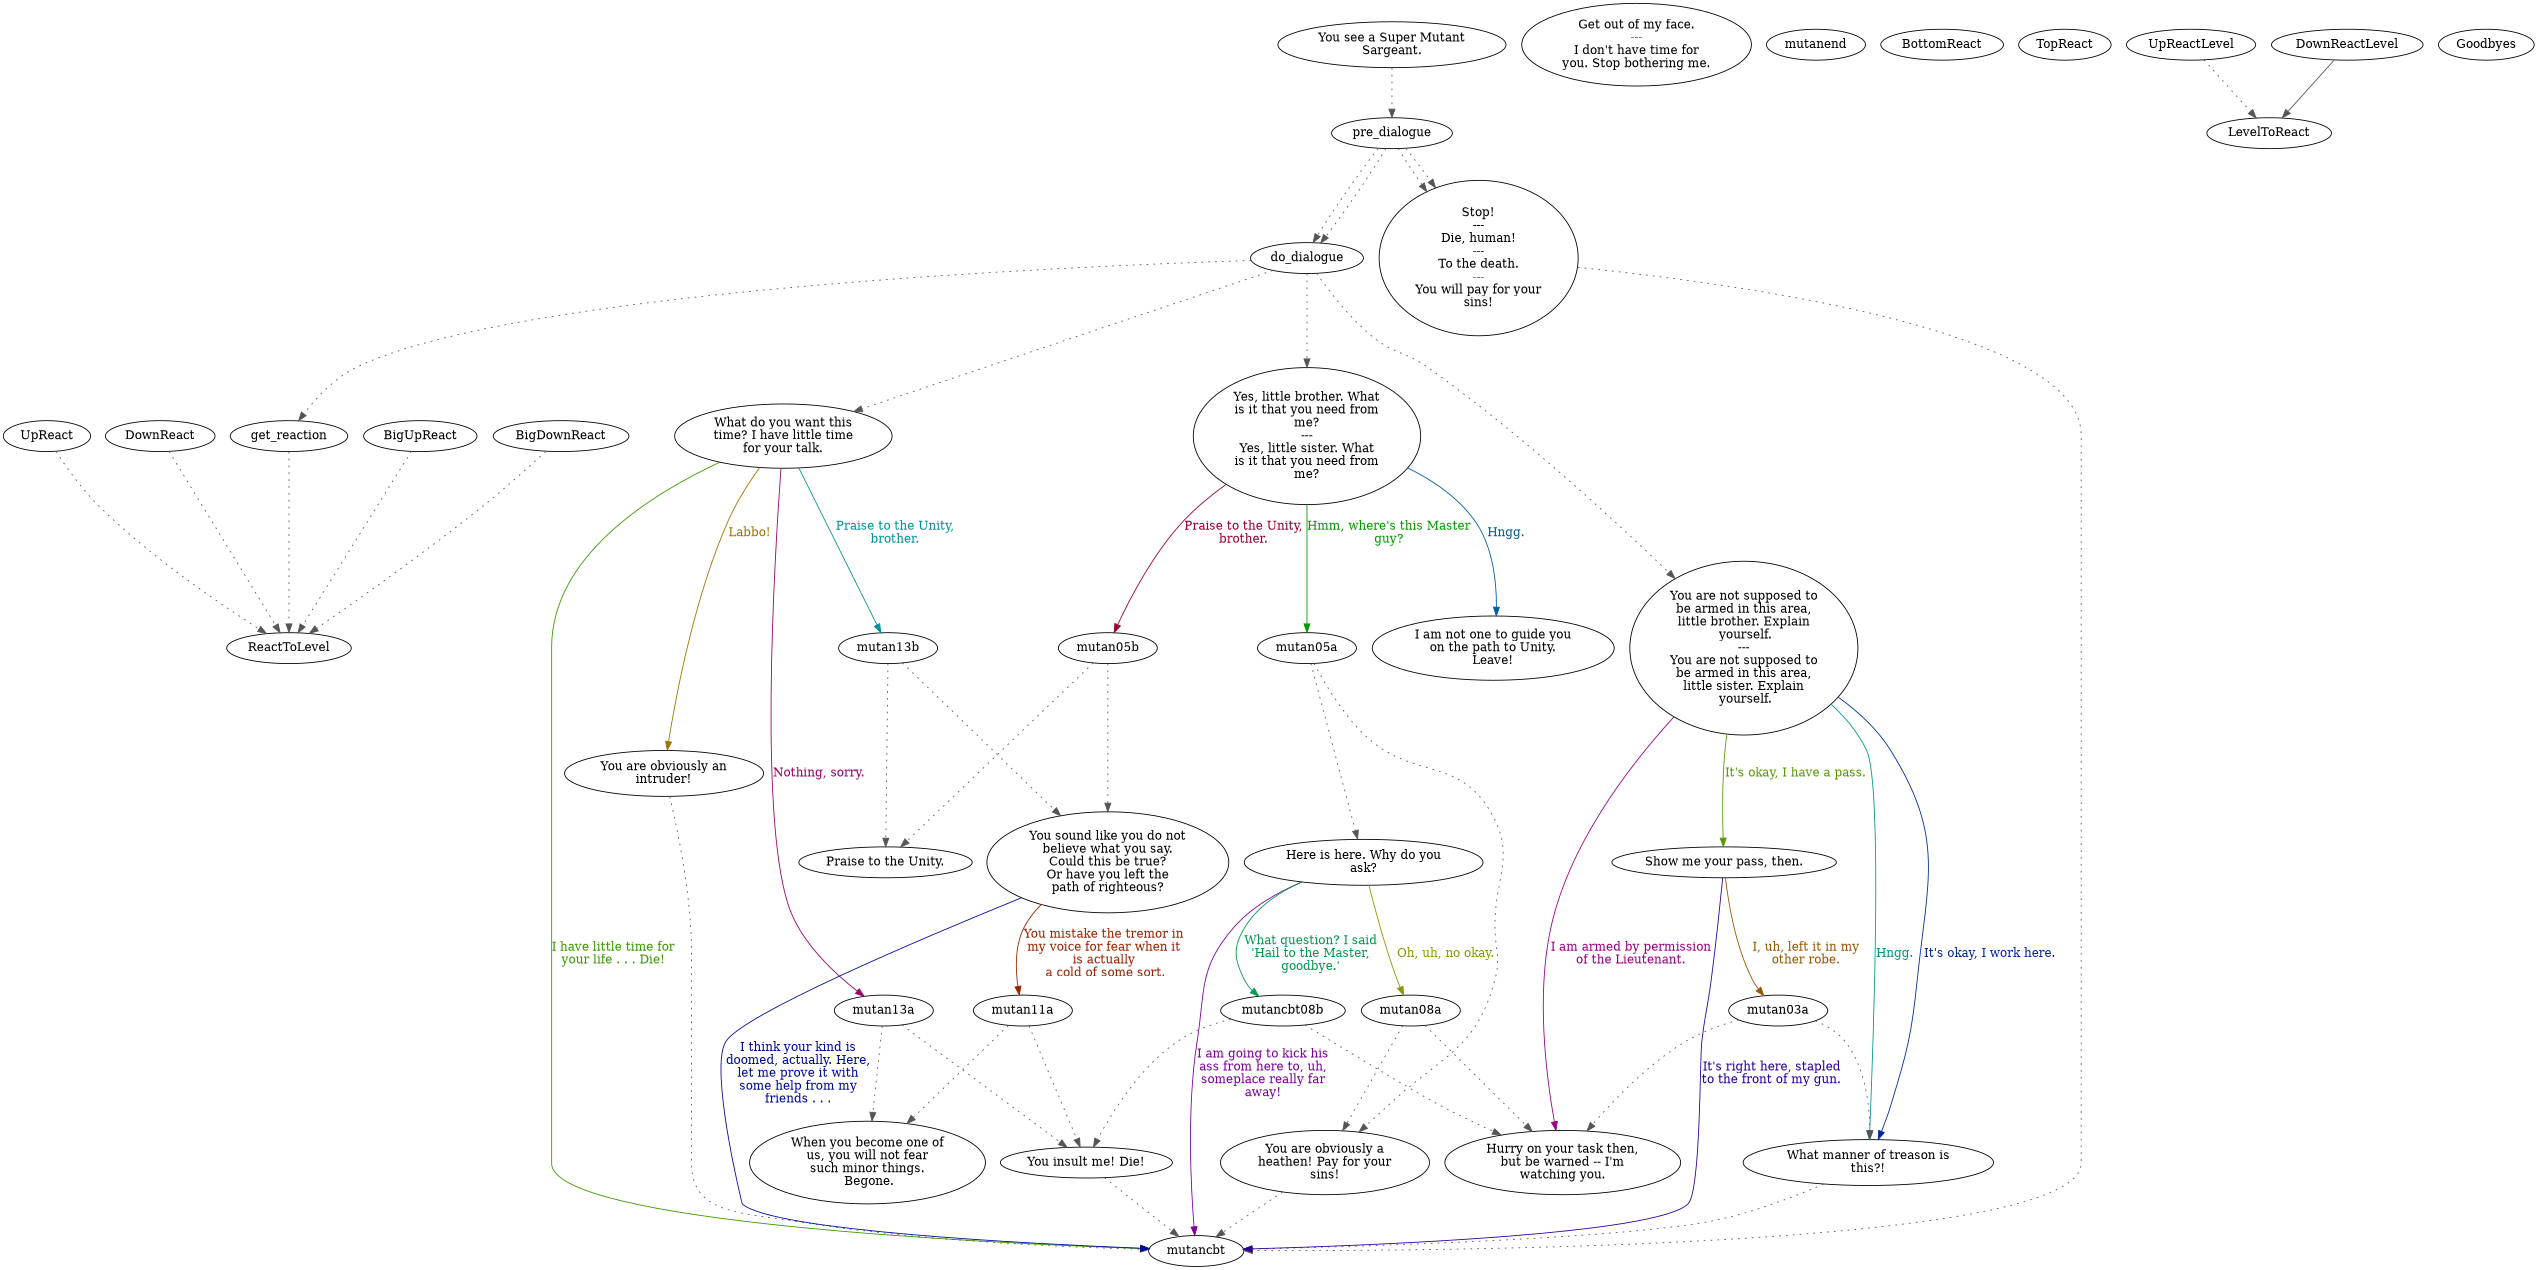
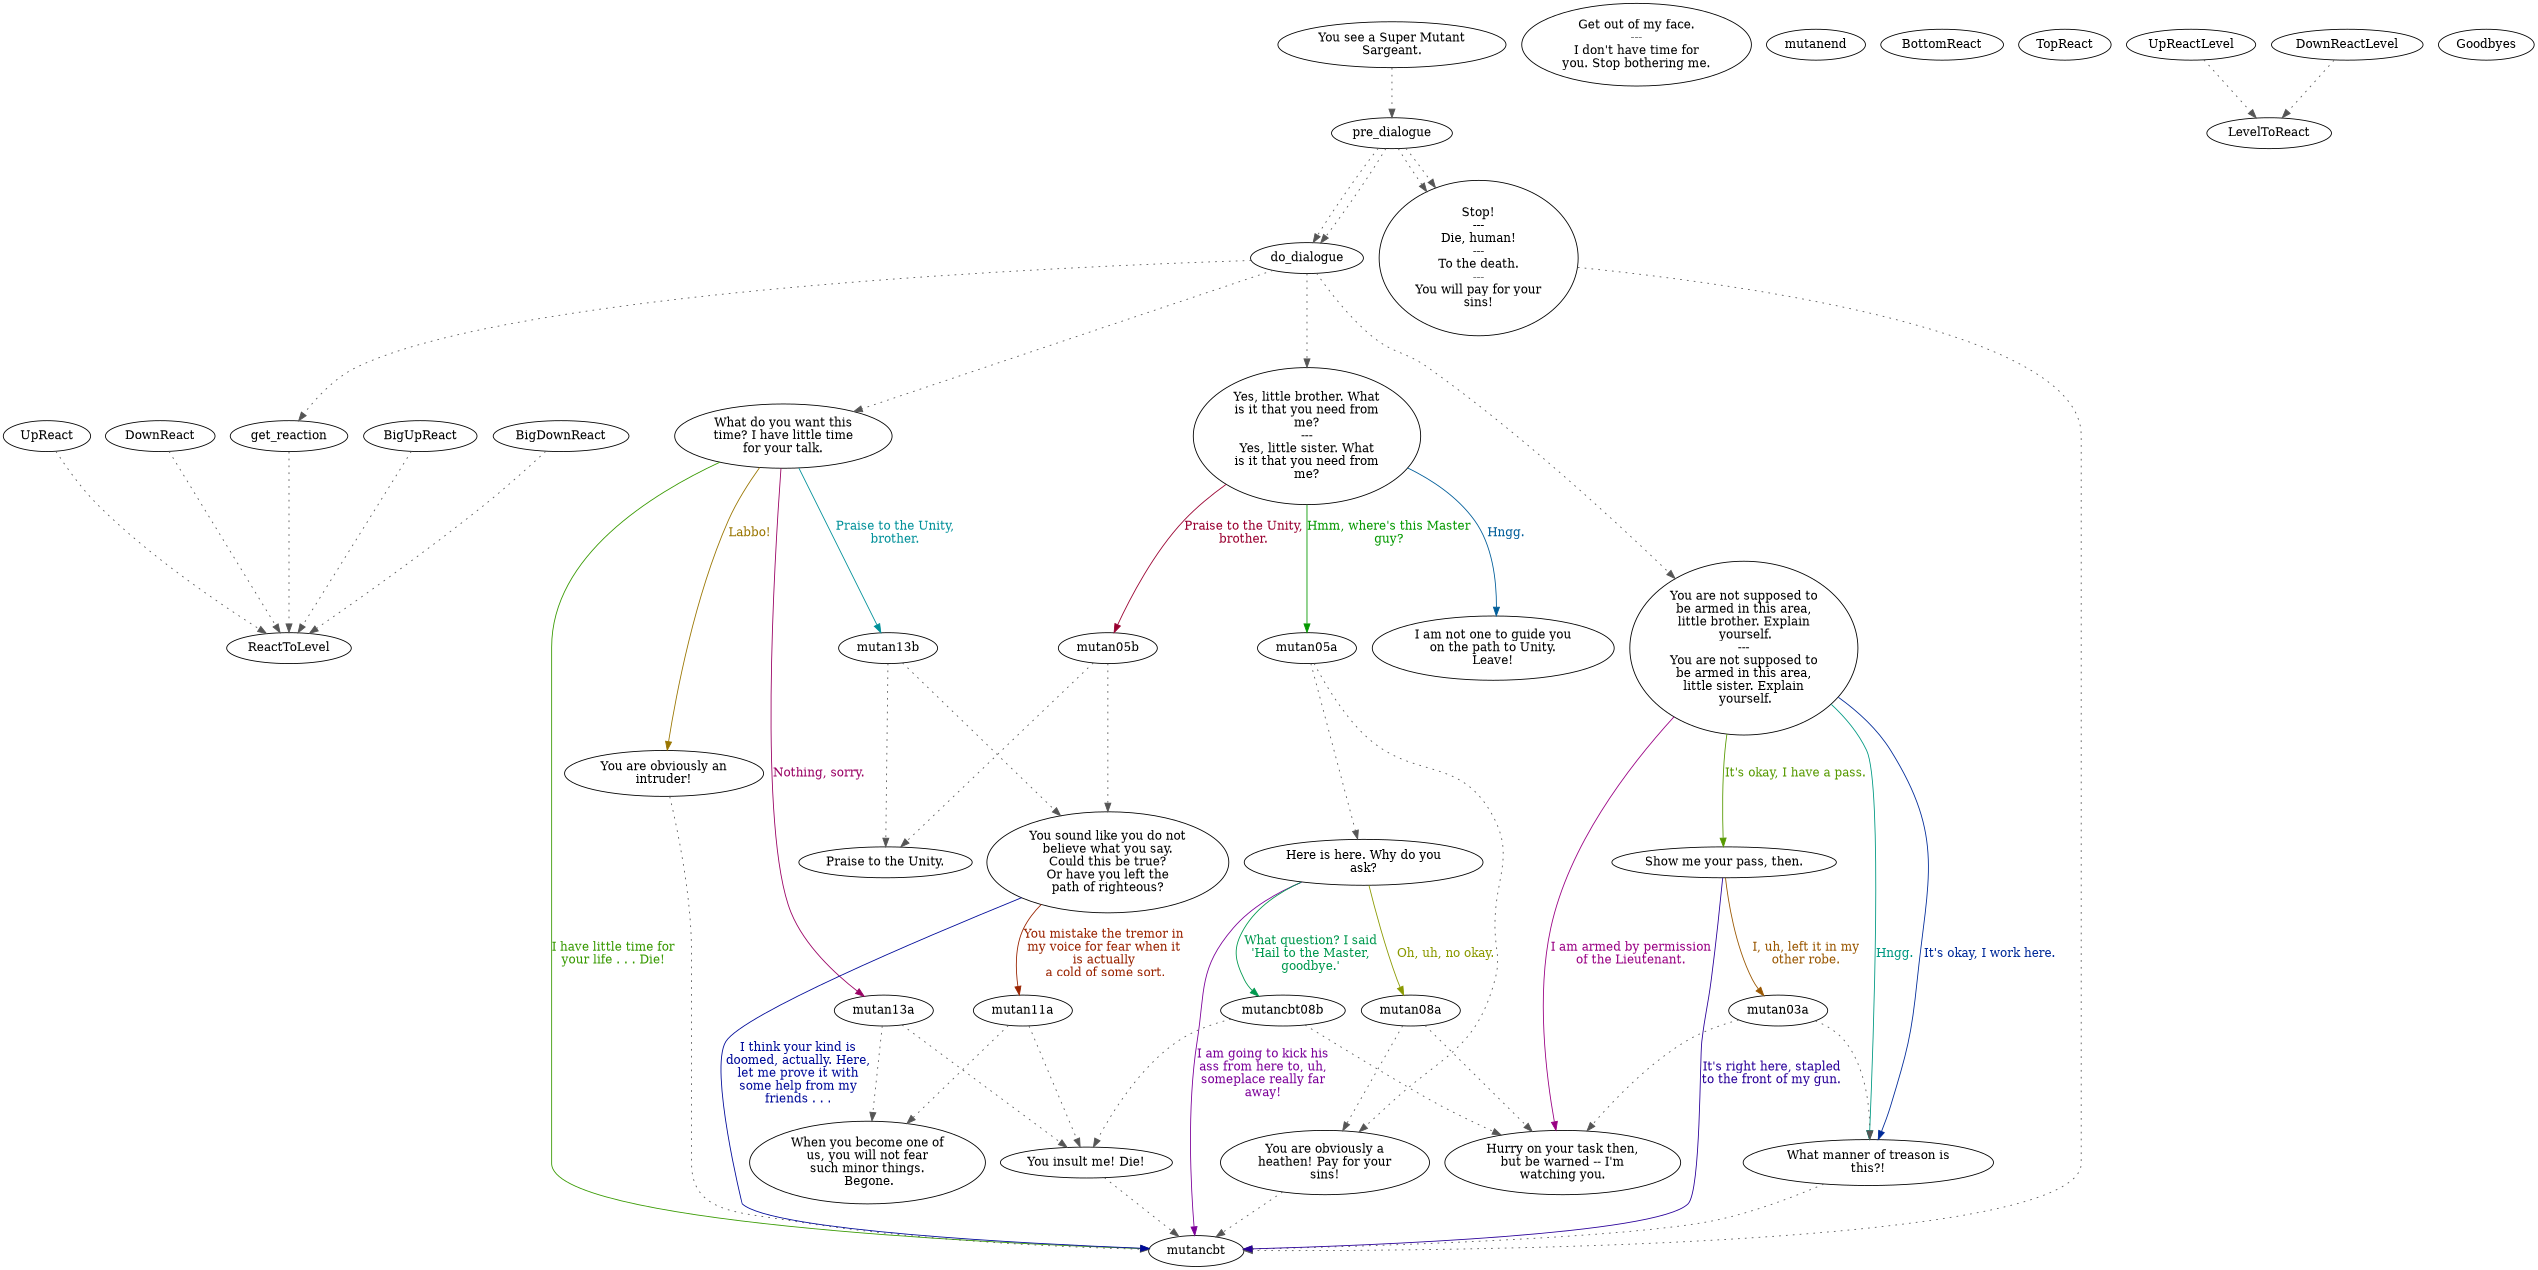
edge "DownReactLevel" -> "LevelToReact": style solid -> dotted
